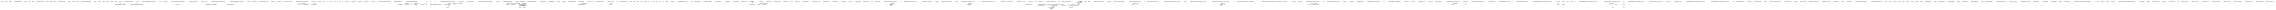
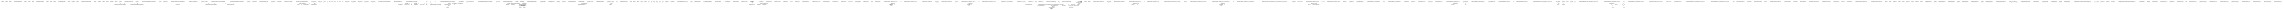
node "Entry string.ToQuantity(int, Humanizer.ShowQuantityAs)": added
